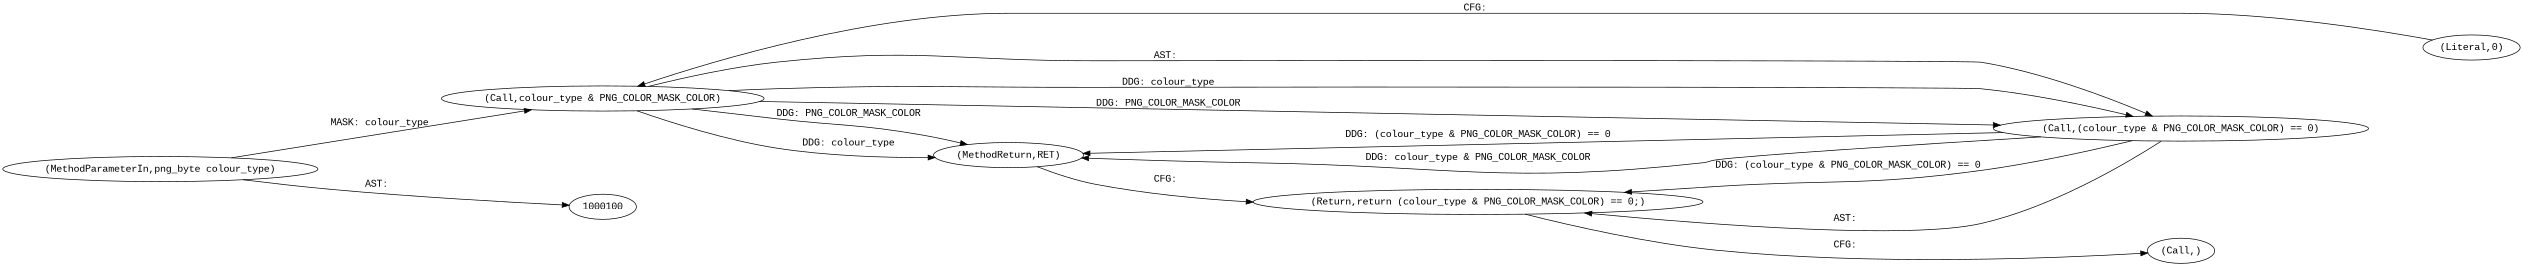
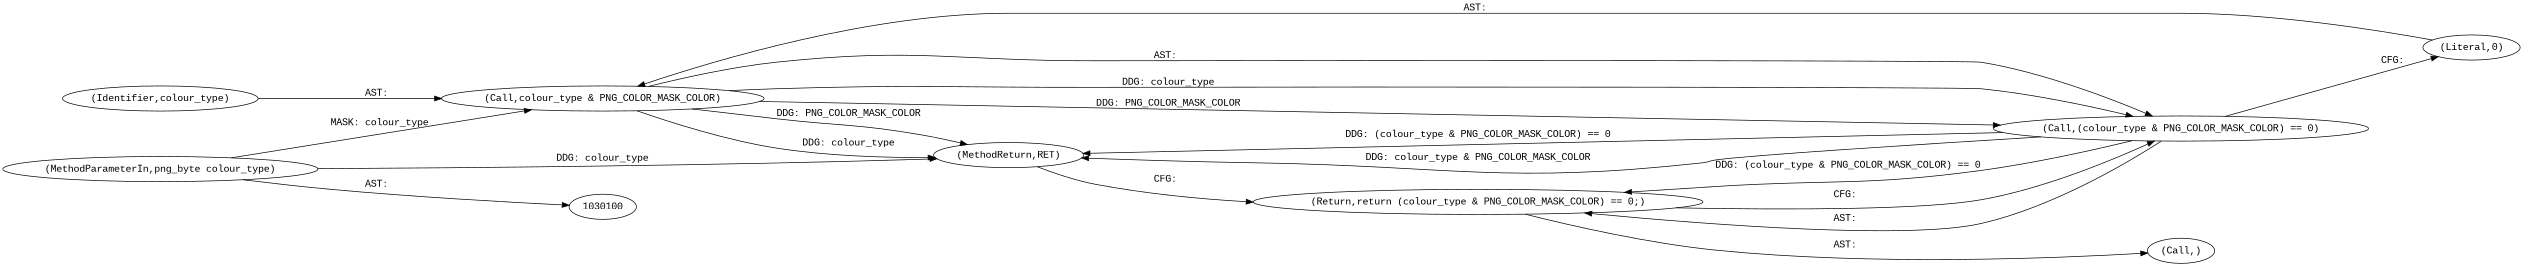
edge "(Literal,0)" -> "(Call,colour_type & PNG_COLOR_MASK_COLOR)": label "CFG: " -> "AST: "
edge "(Call,(colour_type & PNG_COLOR_MASK_COLOR) == 0)" -> "(Literal,0)": added, label "CFG:"
node "(Identifier,colour_type)": added
edge "(MethodParameterIn,png_byte colour_type)" -> "(MethodReturn,RET)": added, label "DDG: colour_type"
edge "(Return,return (colour_type & PNG_COLOR_MASK_COLOR) == 0;)" -> "(Call,(colour_type & PNG_COLOR_MASK_COLOR) == 0)": added, label "CFG:"
node "1000100": label "1000100" -> "1030100"
edge "(Return,return (colour_type & PNG_COLOR_MASK_COLOR) == 0;)" -> "(Call,)": label "CFG: " -> "AST: "
